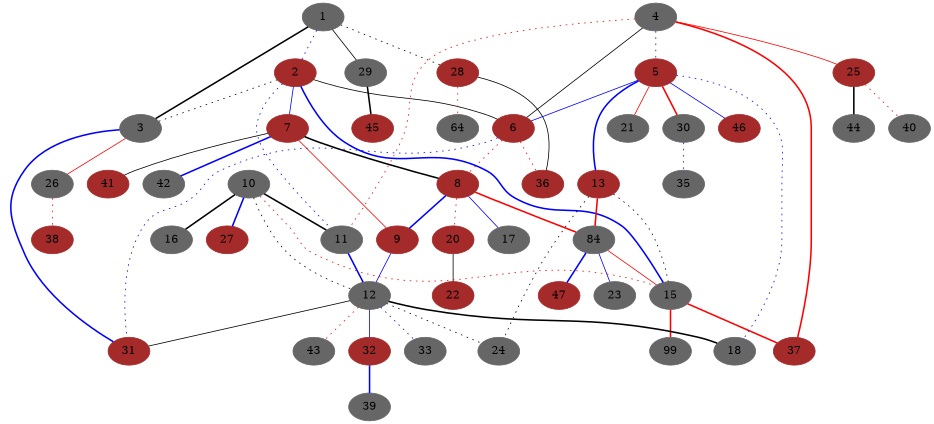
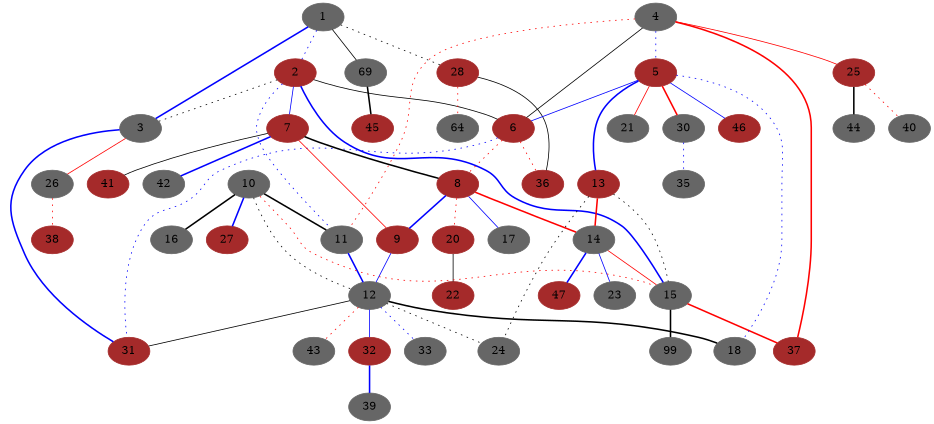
edge "1" -- "3": color black -> blue
node "29": label "29" -> "69"
node "84": label "84" -> "14"
edge "15" -- "99": color red -> black
